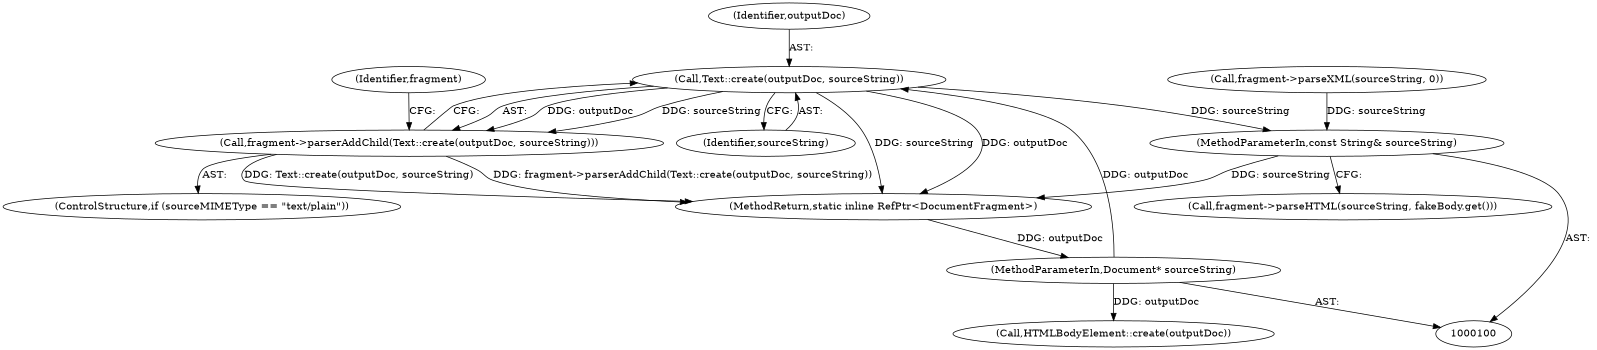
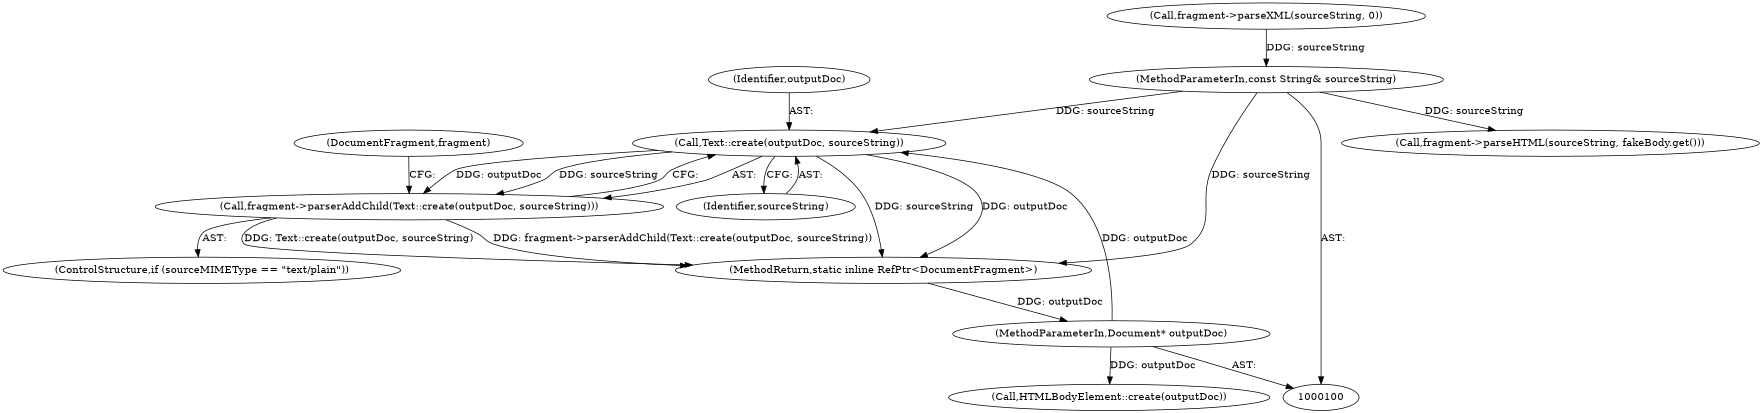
node "(Identifier,fragment)": label "(Identifier,fragment)" -> "(DocumentFragment,fragment)"
edge "(Call,Text::create(outputDoc, sourceString))" -> "(MethodParameterIn,const String& sourceString)": reversed
edge "(MethodParameterIn,const String& sourceString)" -> "(Call,fragment->parseHTML(sourceString, fakeBody.get()))": label "CFG: " -> "DDG: sourceString"
node "(MethodParameterIn,Document* sourceString)": label "(MethodParameterIn,Document* sourceString)" -> "(MethodParameterIn,Document* outputDoc)"
